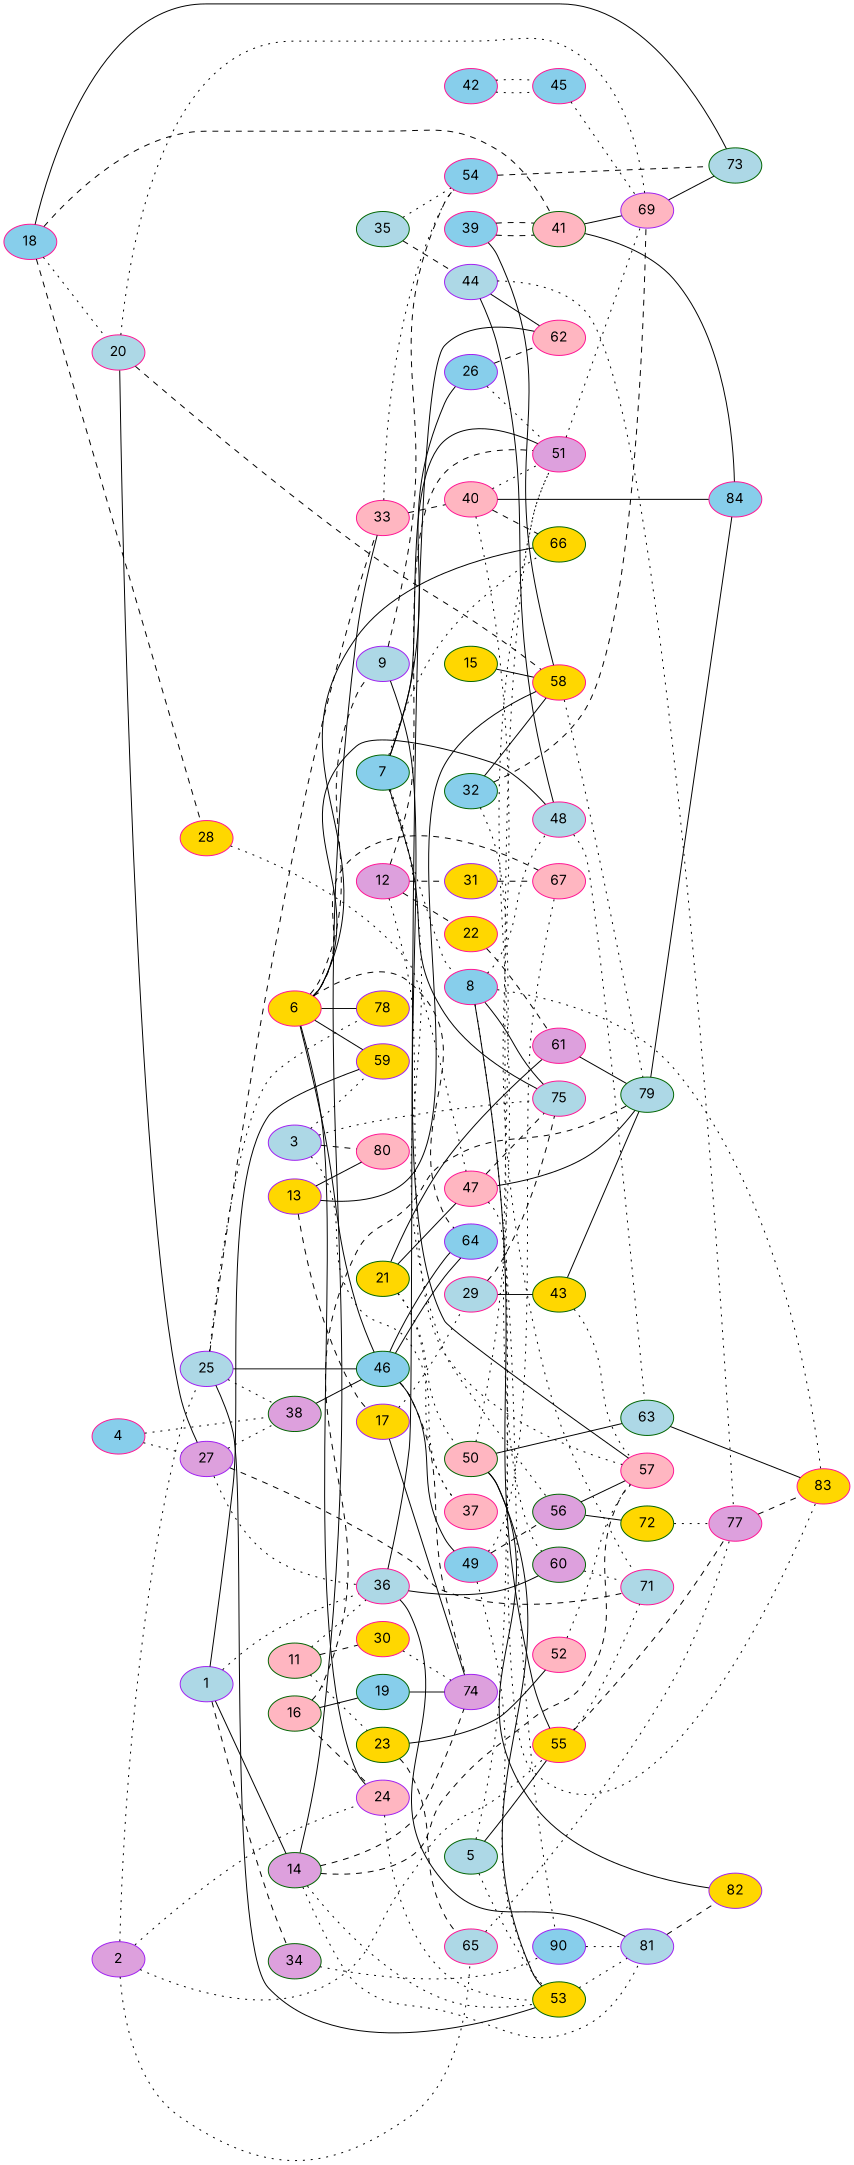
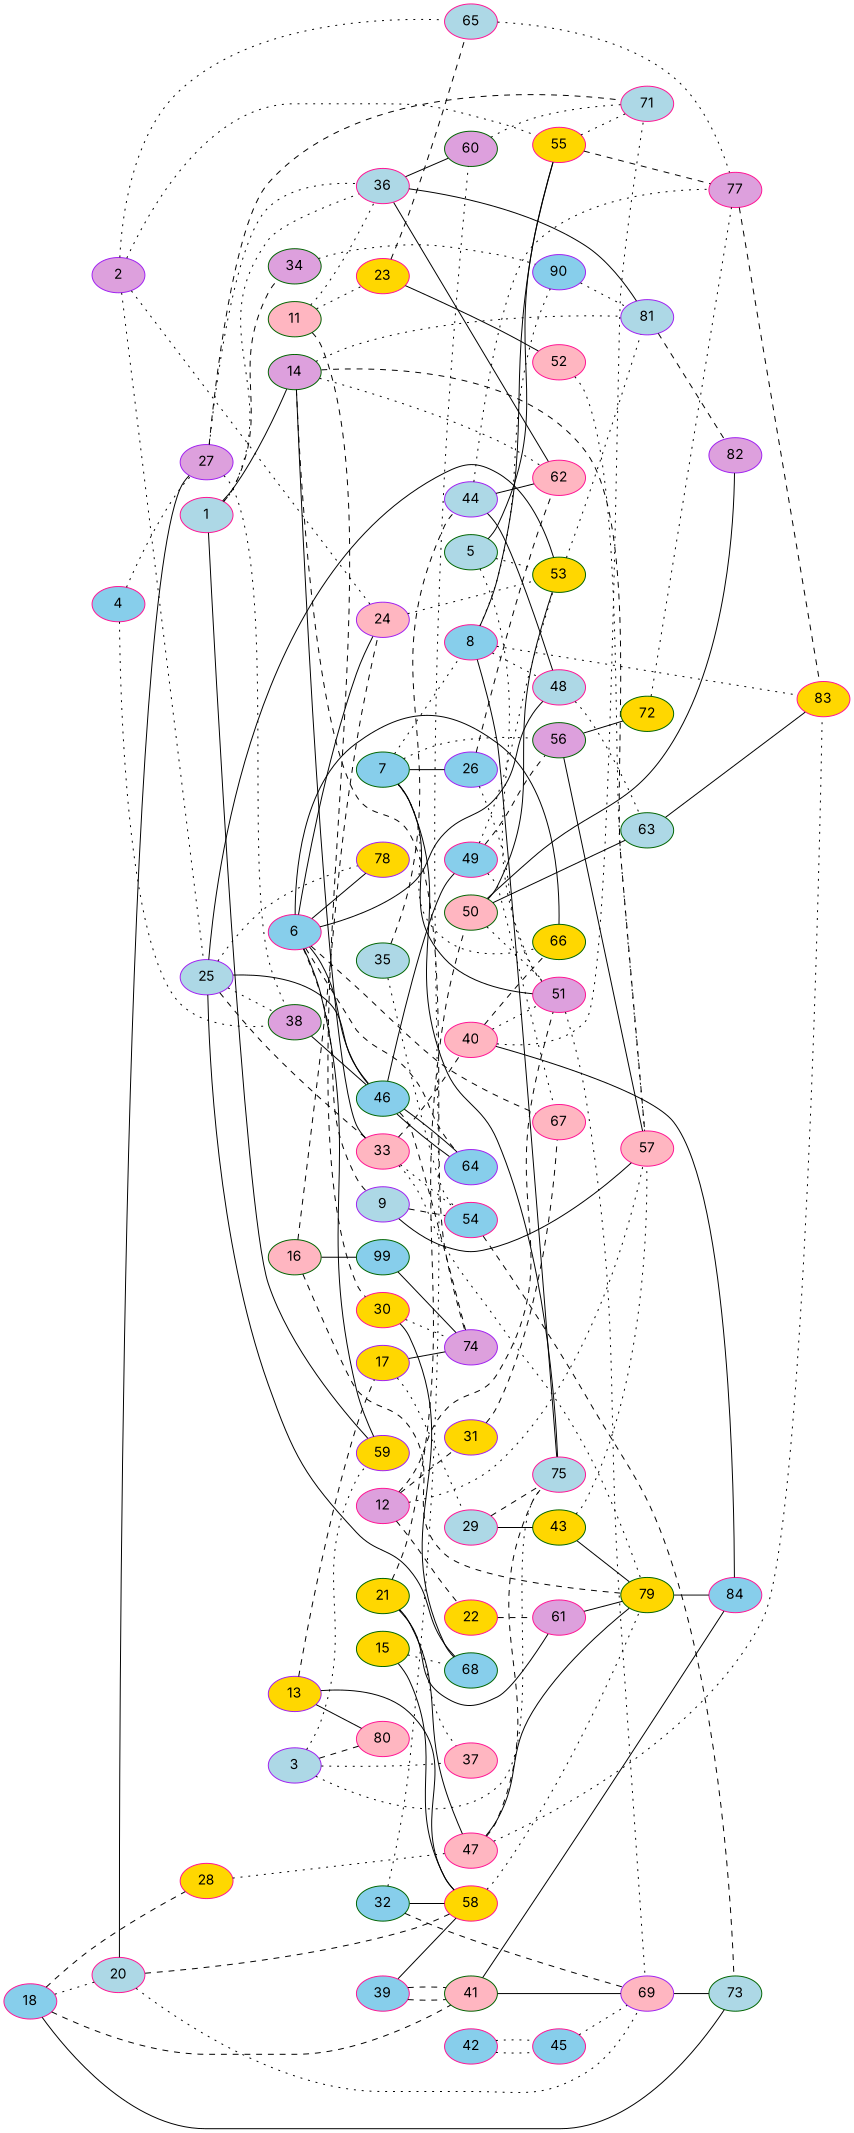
node "6": fillcolor gold -> skyblue
node "79": fillcolor lightblue -> gold
edge "33" -- "79": added
edge "21" -- "50": style dotted -> dashed
node "68": added
node "1": color purple -> deeppink
node "19": label "19" -> "99"
node "23": color darkgreen -> deeppink
node "82": fillcolor gold -> plum
edge "14" -- "53": now "14" -- "62"
